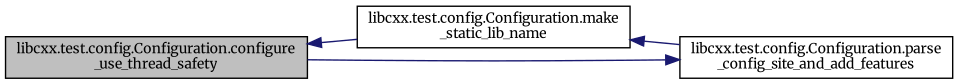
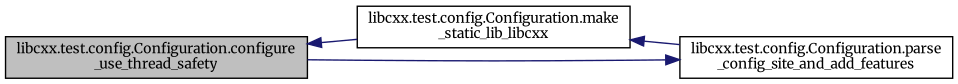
node "libcxx.test.config.Configuration.make _static_lib_name": label "libcxx.test.config.Configuration.make _static_lib_name" -> "libcxx.test.config.Configuration.make _static_lib_libcxx"
